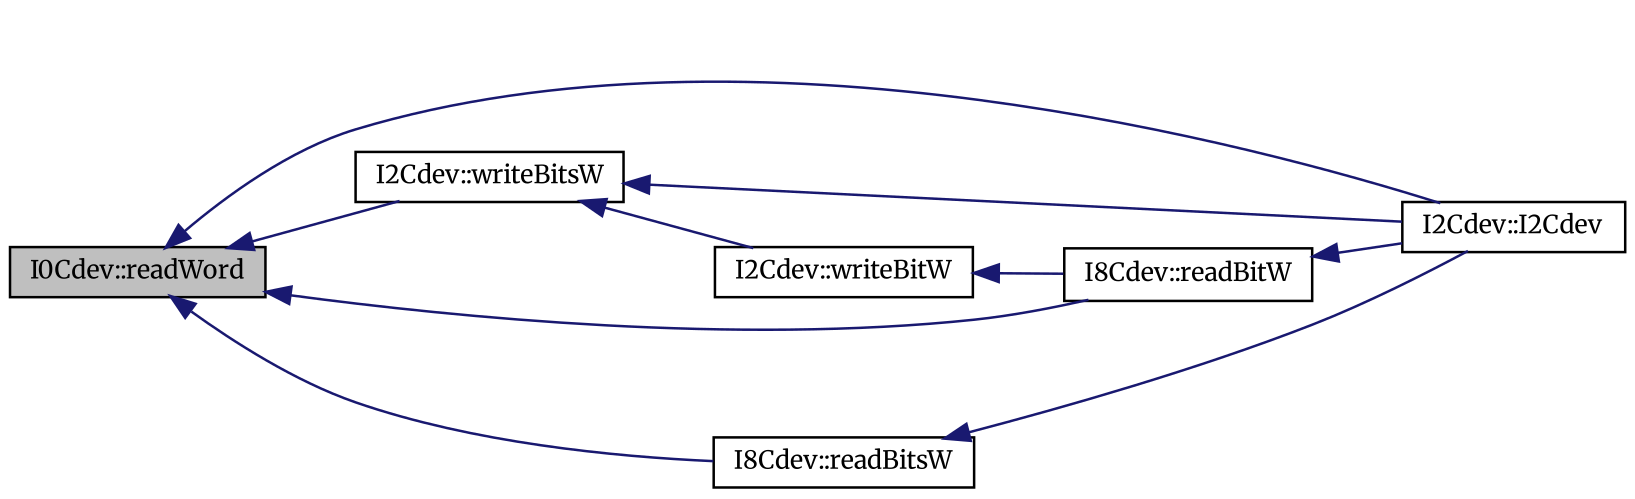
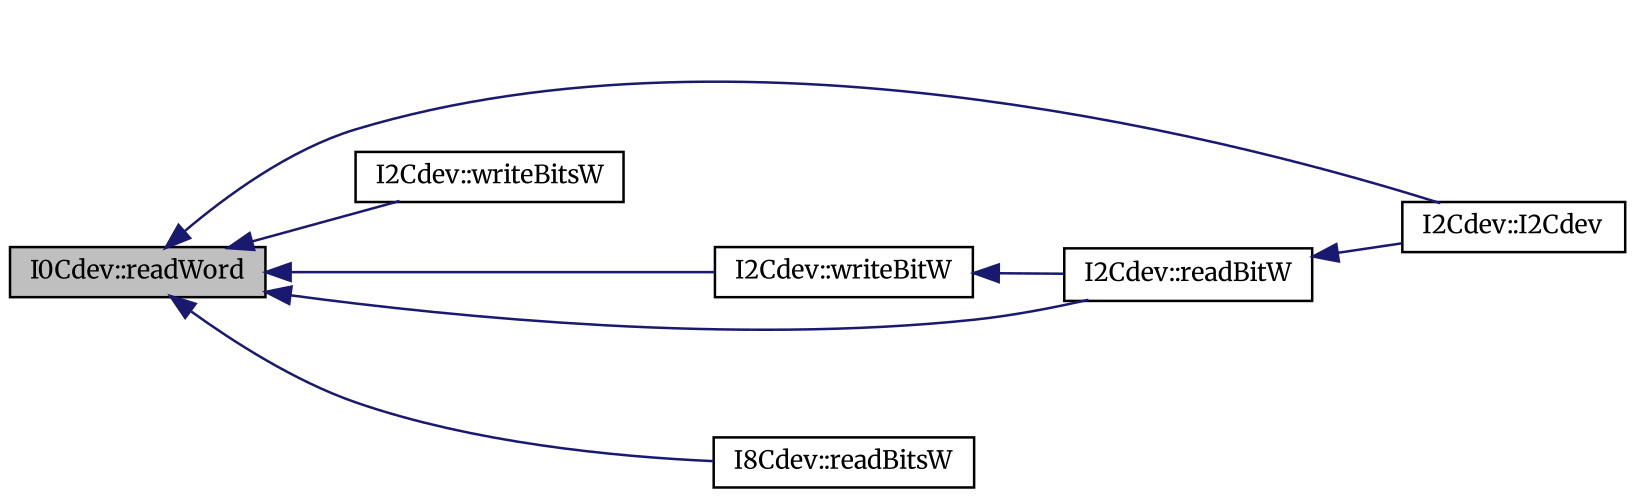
edge "I2Cdev::I2Cdev" -> "I2Cdev::writeBitsW": removed
edge "I2Cdev::writeBitW" -> "I2Cdev::writeBitsW": now "I2Cdev::writeBitW" -> "I0Cdev::readWord"
node "I8Cdev::readBitW": label "I8Cdev::readBitW" -> "I2Cdev::readBitW"
edge "I2Cdev::I2Cdev" -> "I8Cdev::readBitsW": removed
